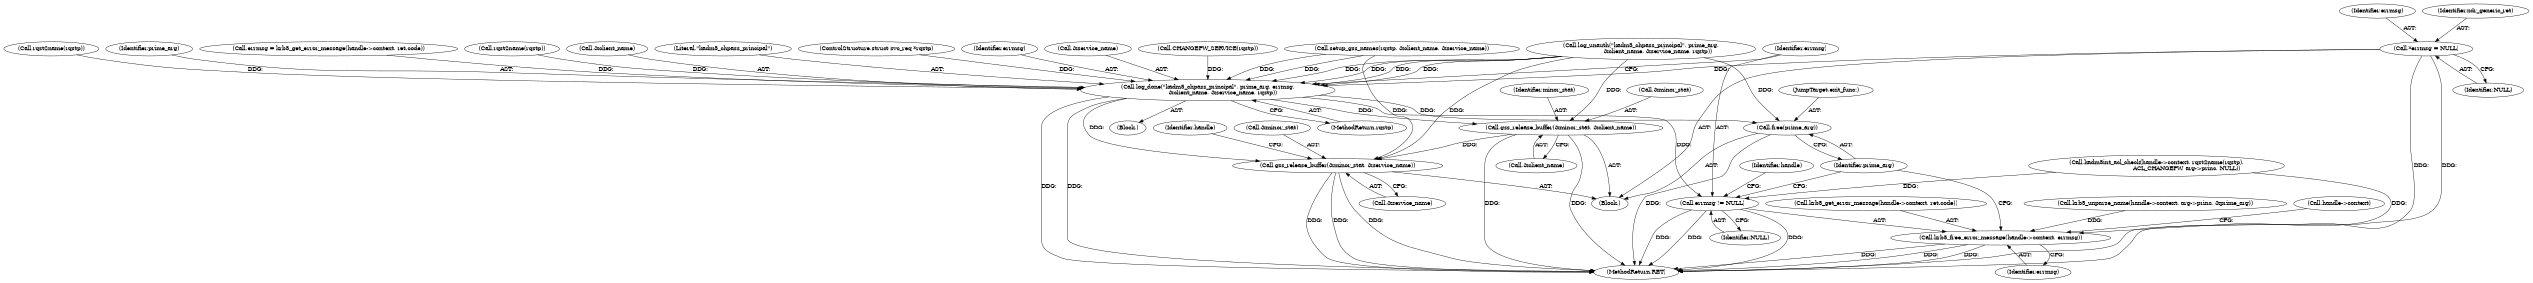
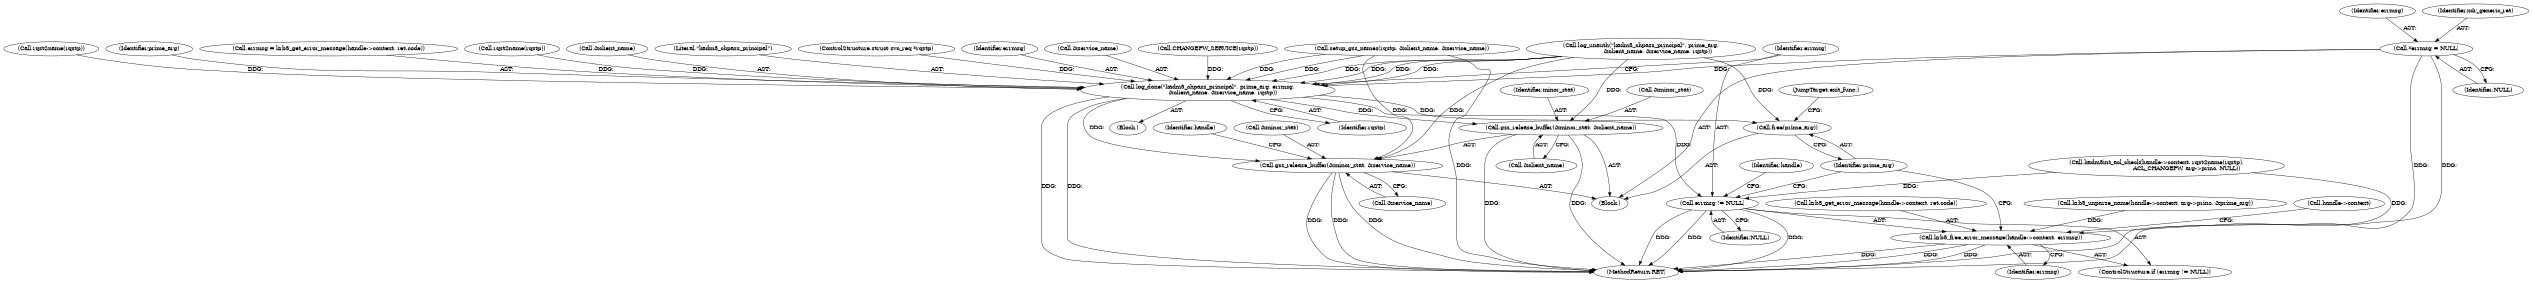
edge "(JumpTarget,exit_func:)" -> "(Call,free(prime_arg))": label "AST: " -> "CFG: "
node "(MethodReturn,rqstp)": label "(MethodReturn,rqstp)" -> "(Identifier,rqstp)"
edge "(Call,gss_release_buffer(&minor_stat, &client_name))" -> "(Call,gss_release_buffer(&minor_stat, &service_name))": label "DDG: " -> "AST: "
edge "(Call,free(prime_arg))" -> "(MethodReturn,RET)": now "(Call,setup_gss_names(rqstp, &client_name, &service_name))" -> "(MethodReturn,RET)"
node "(ControlStructure,if (errmsg != NULL))": added
